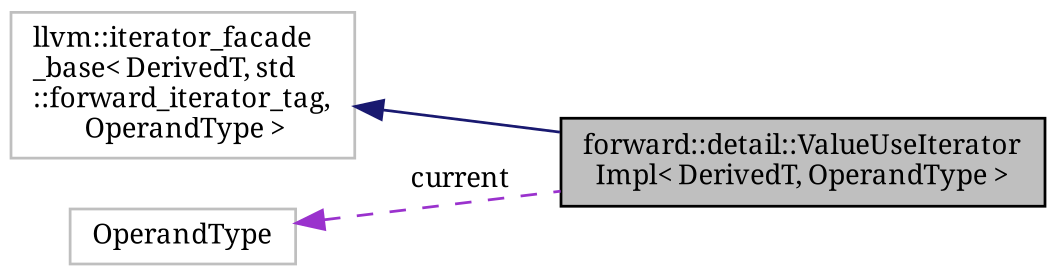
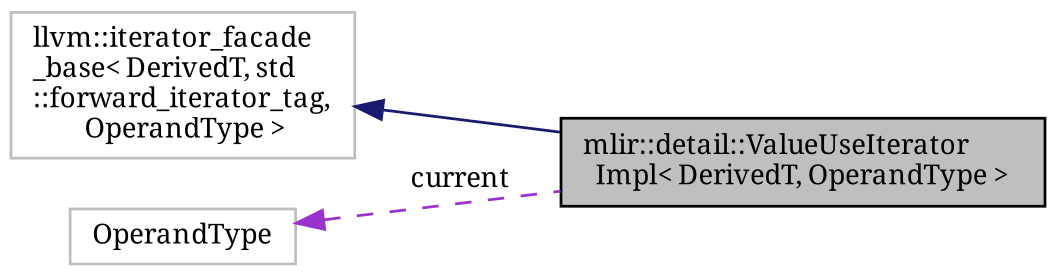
node "forward::detail::ValueUseIterator Impl< DerivedT, OperandType >": label "forward::detail::ValueUseIterator Impl< DerivedT, OperandType >" -> "mlir::detail::ValueUseIterator Impl< DerivedT, OperandType >"
